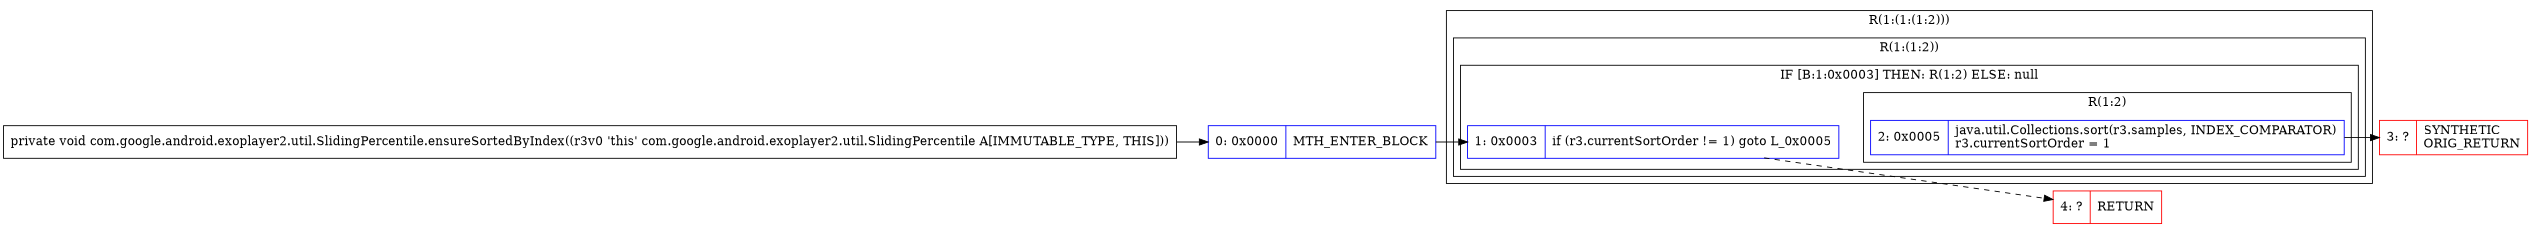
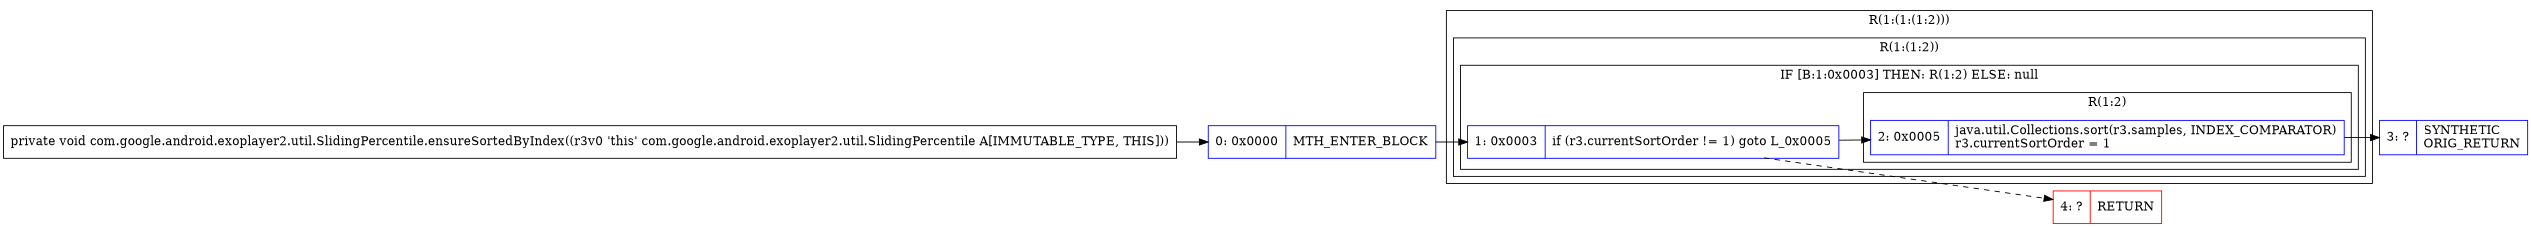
node "3: ?": color red -> blue
edge "1: 0x0003" -> "2: 0x0005": added
